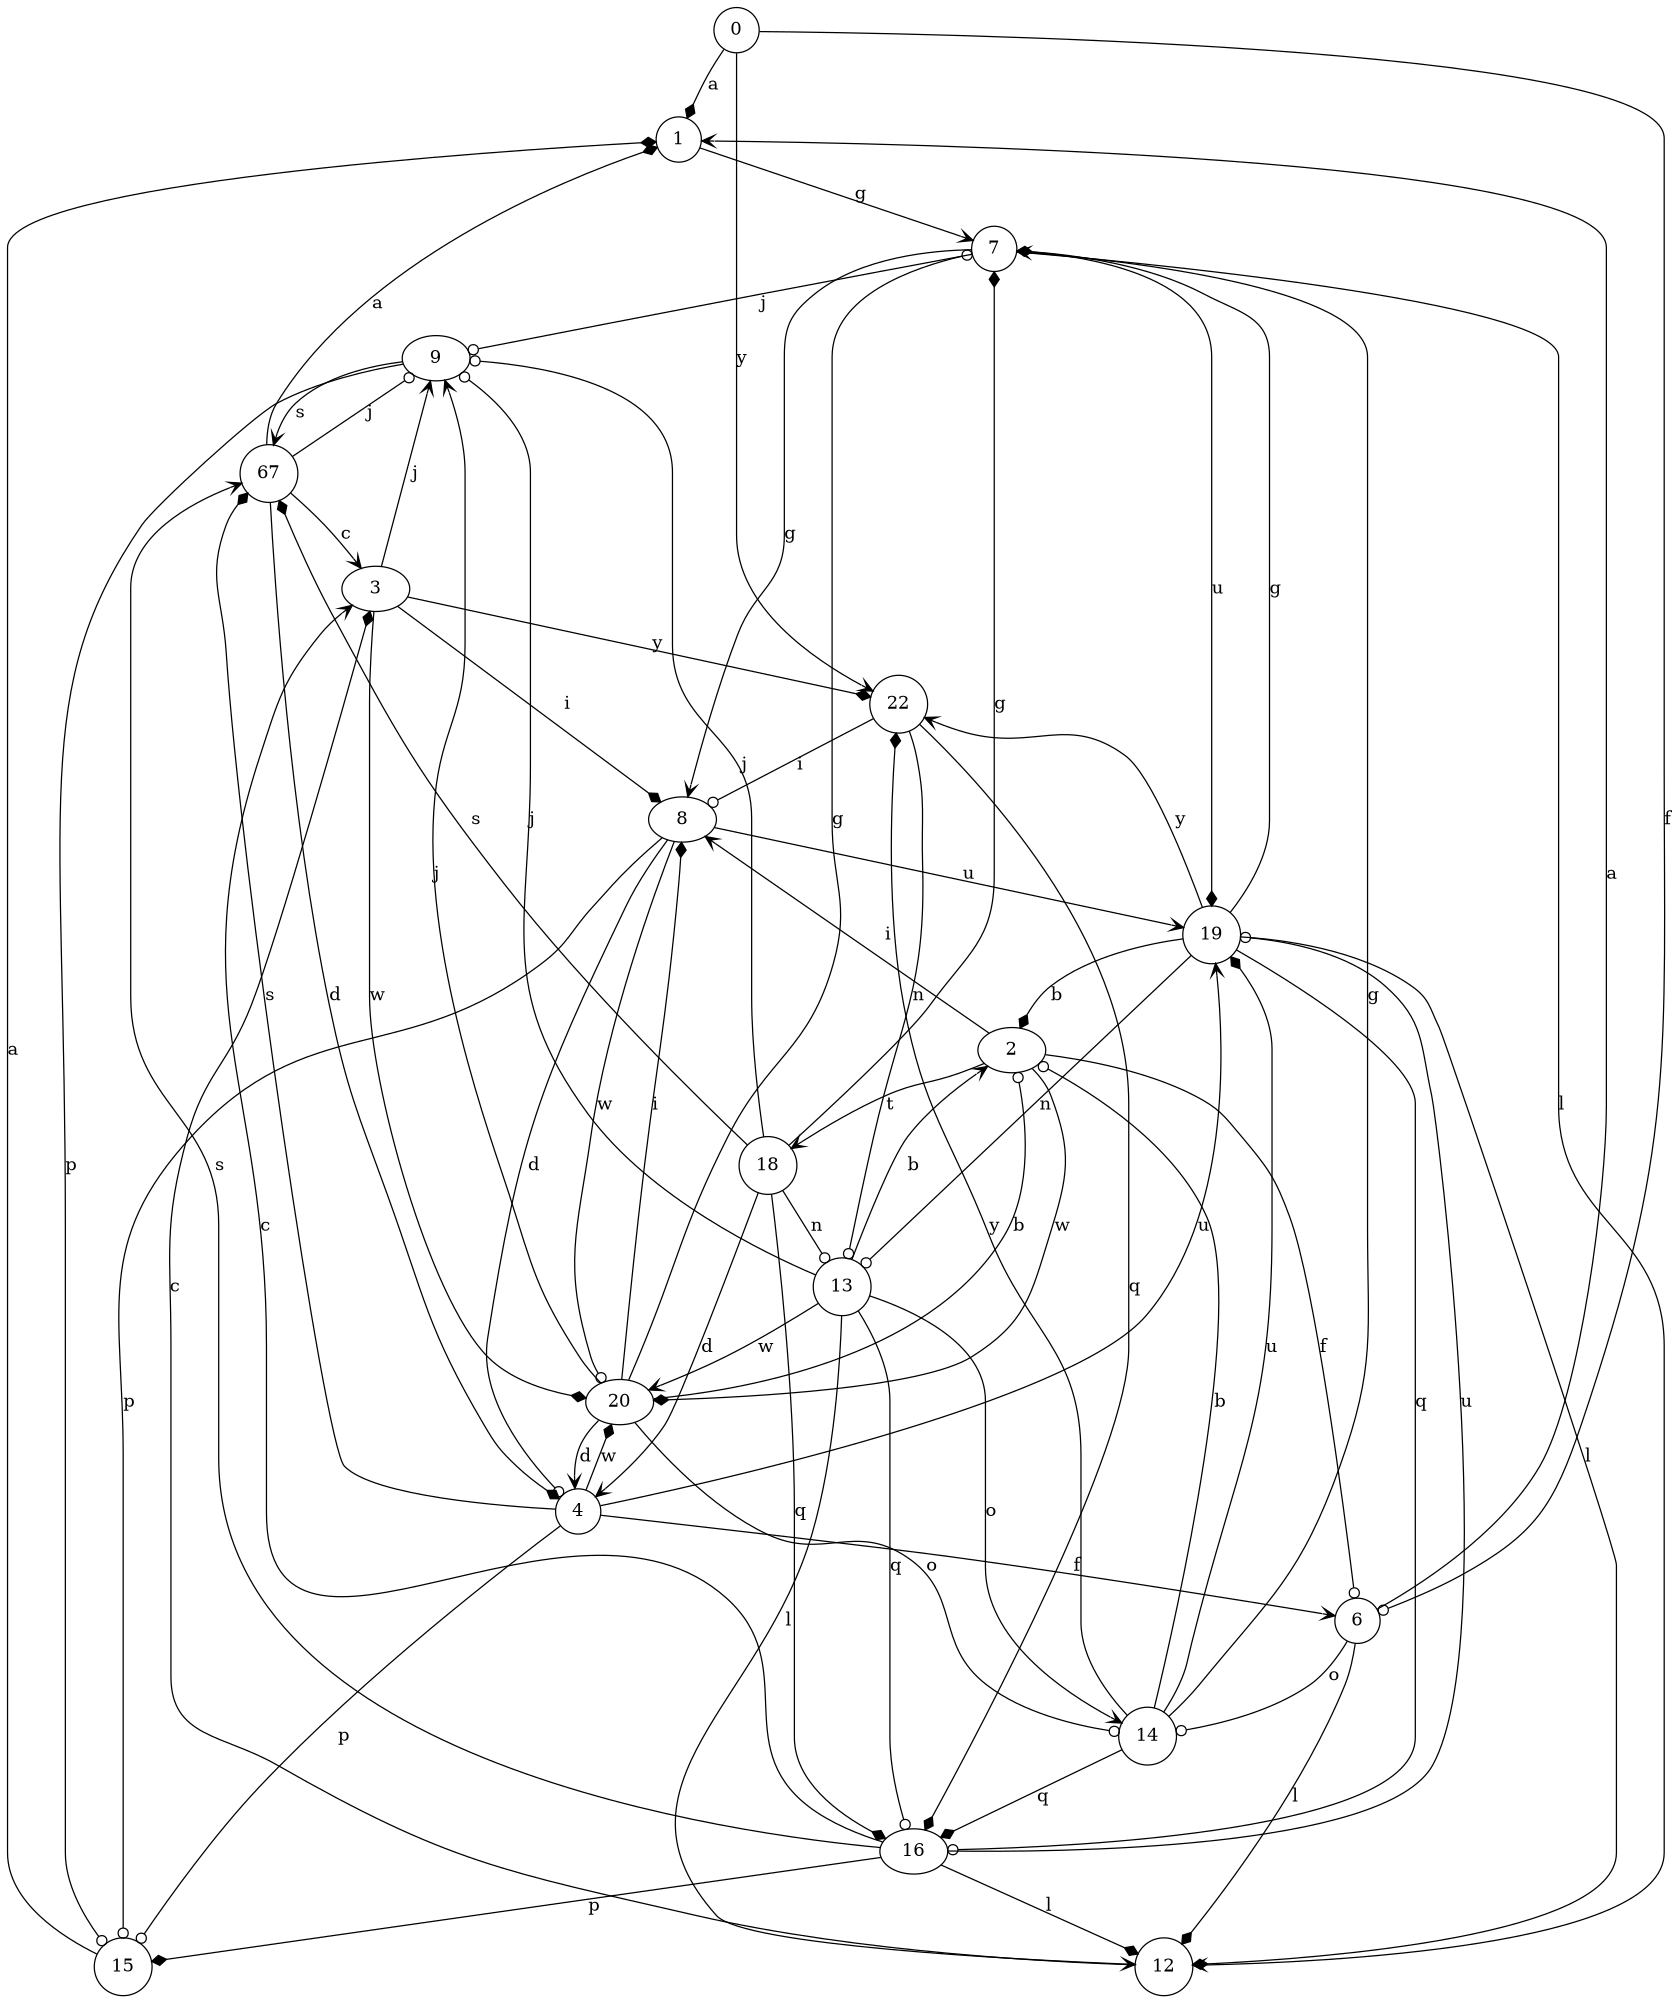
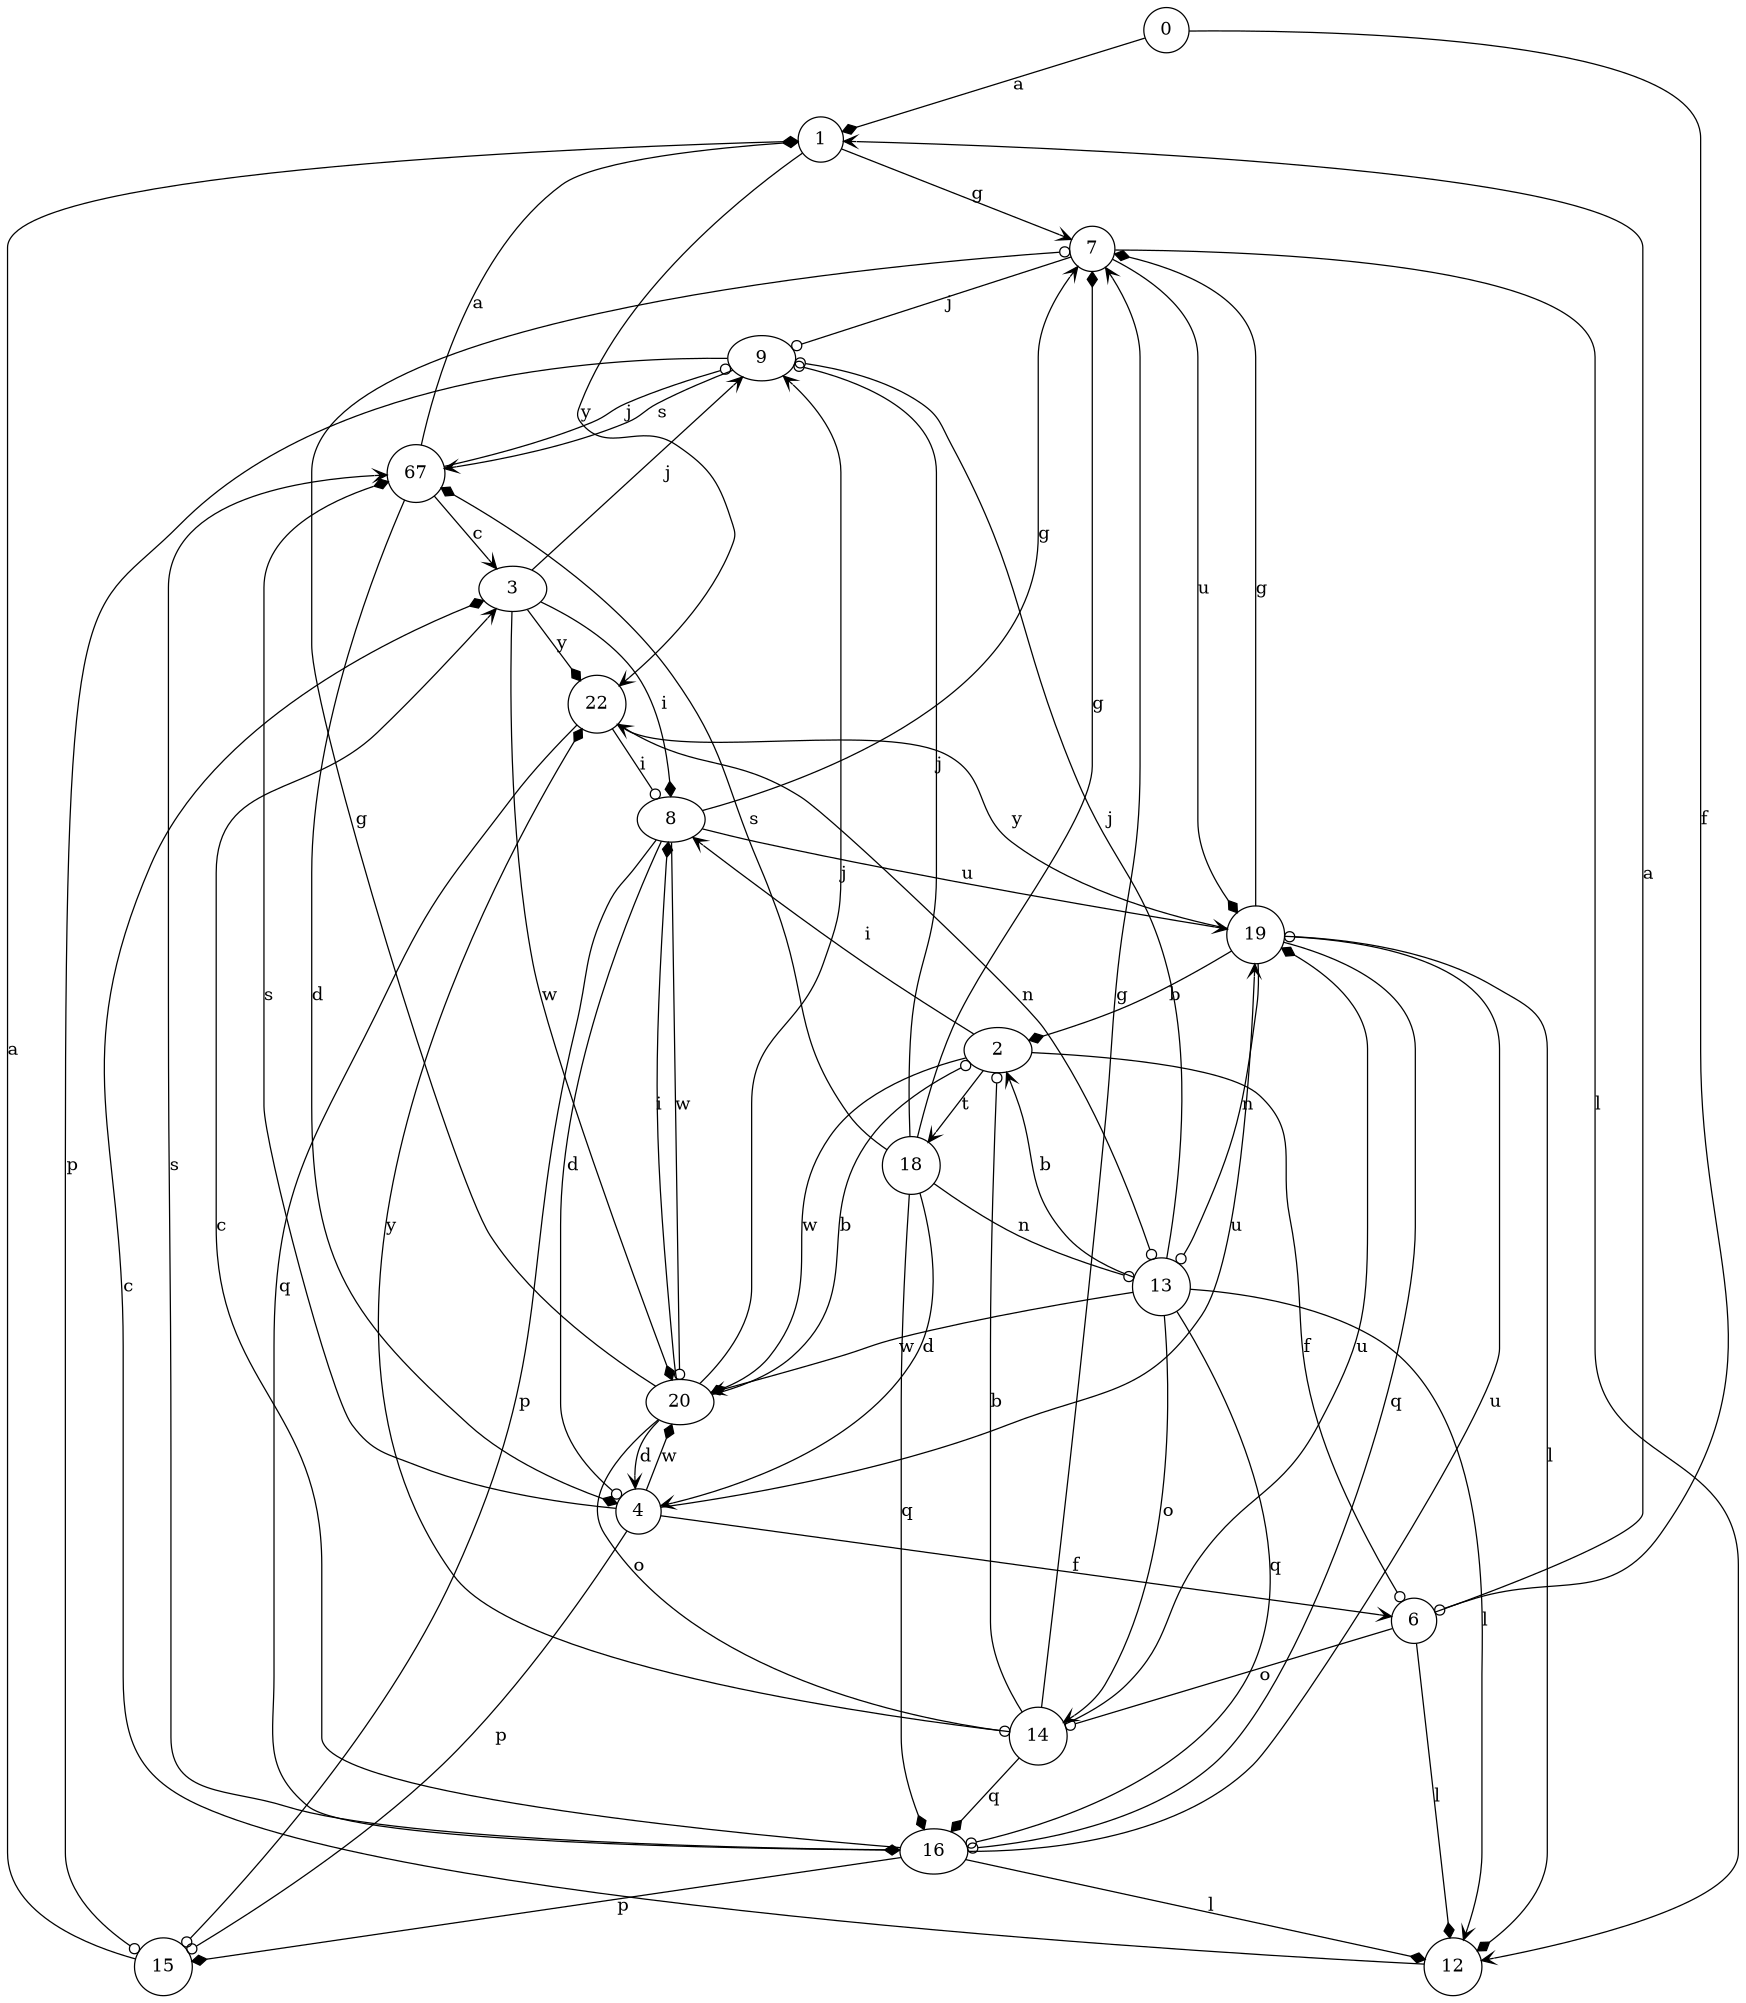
edge "0" -> "22": now "1" -> "22"
edge "7" -> "8": reversed
